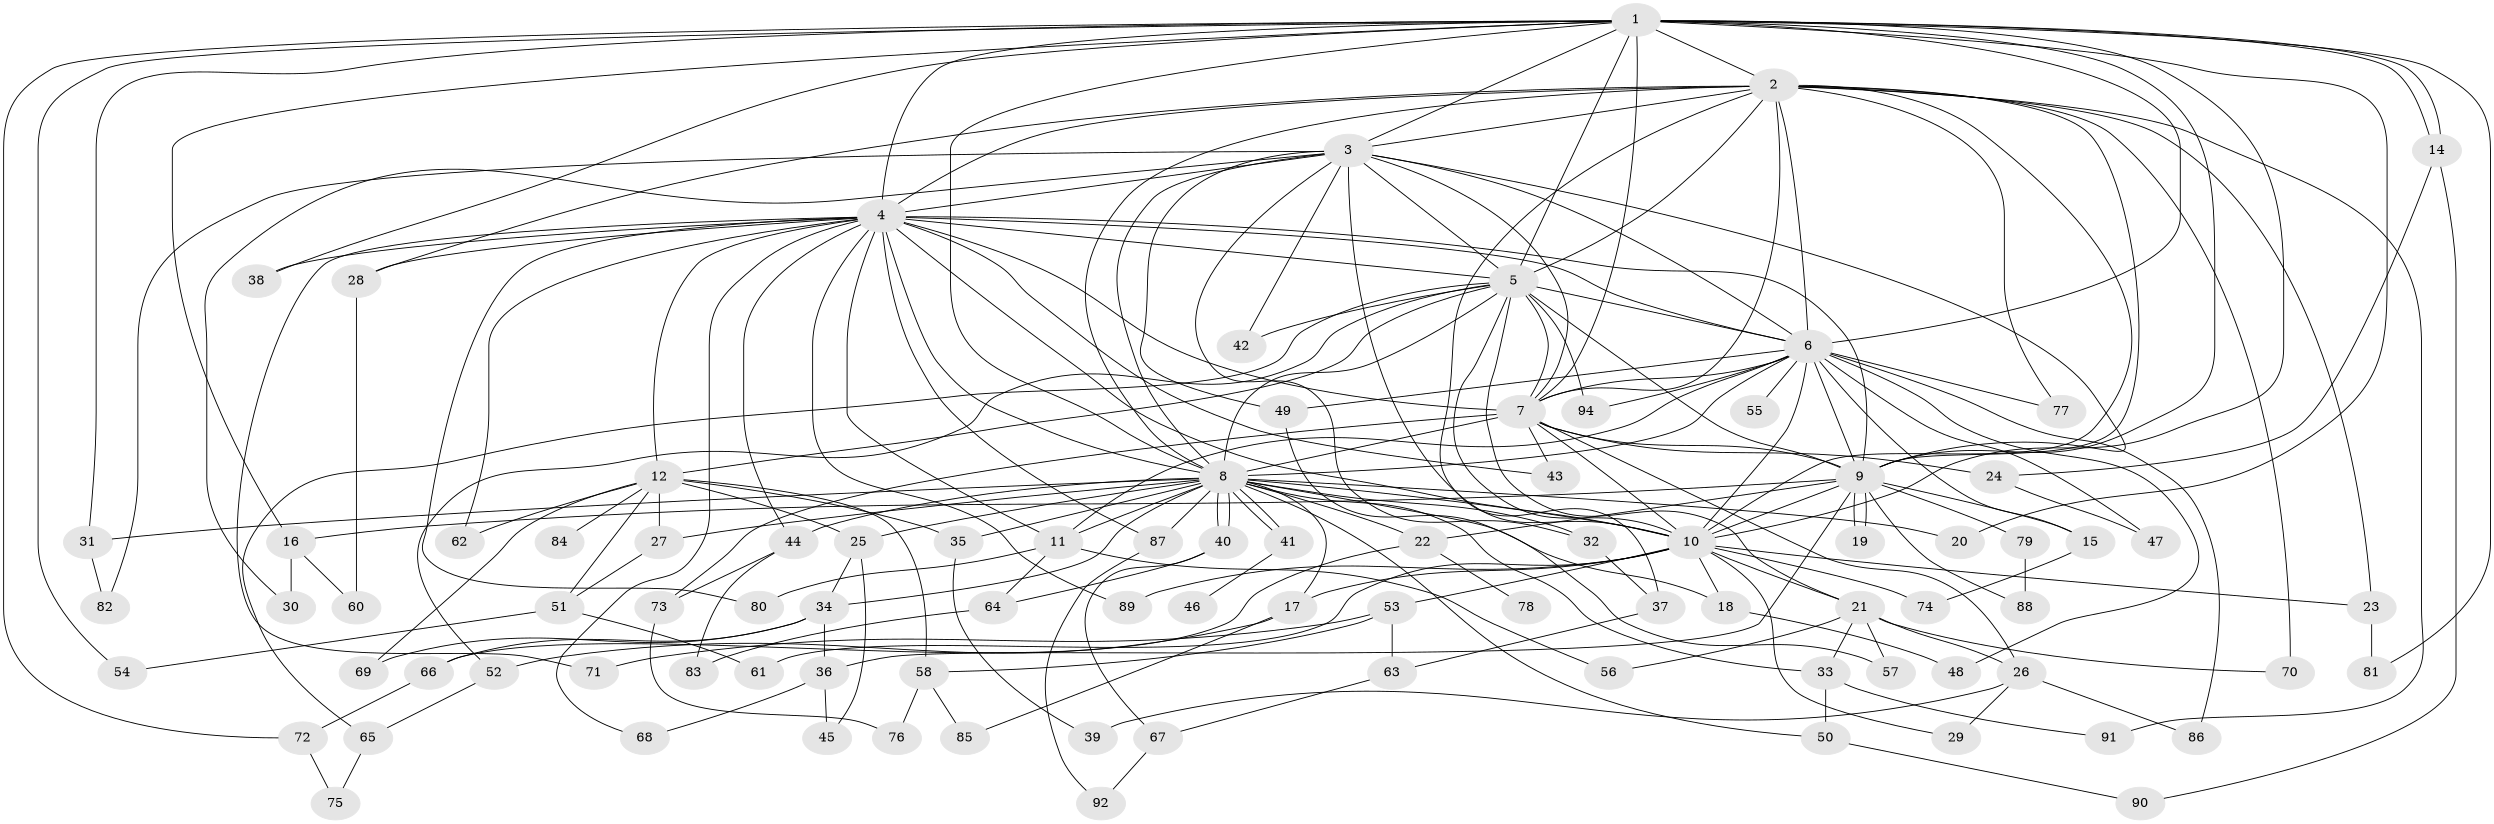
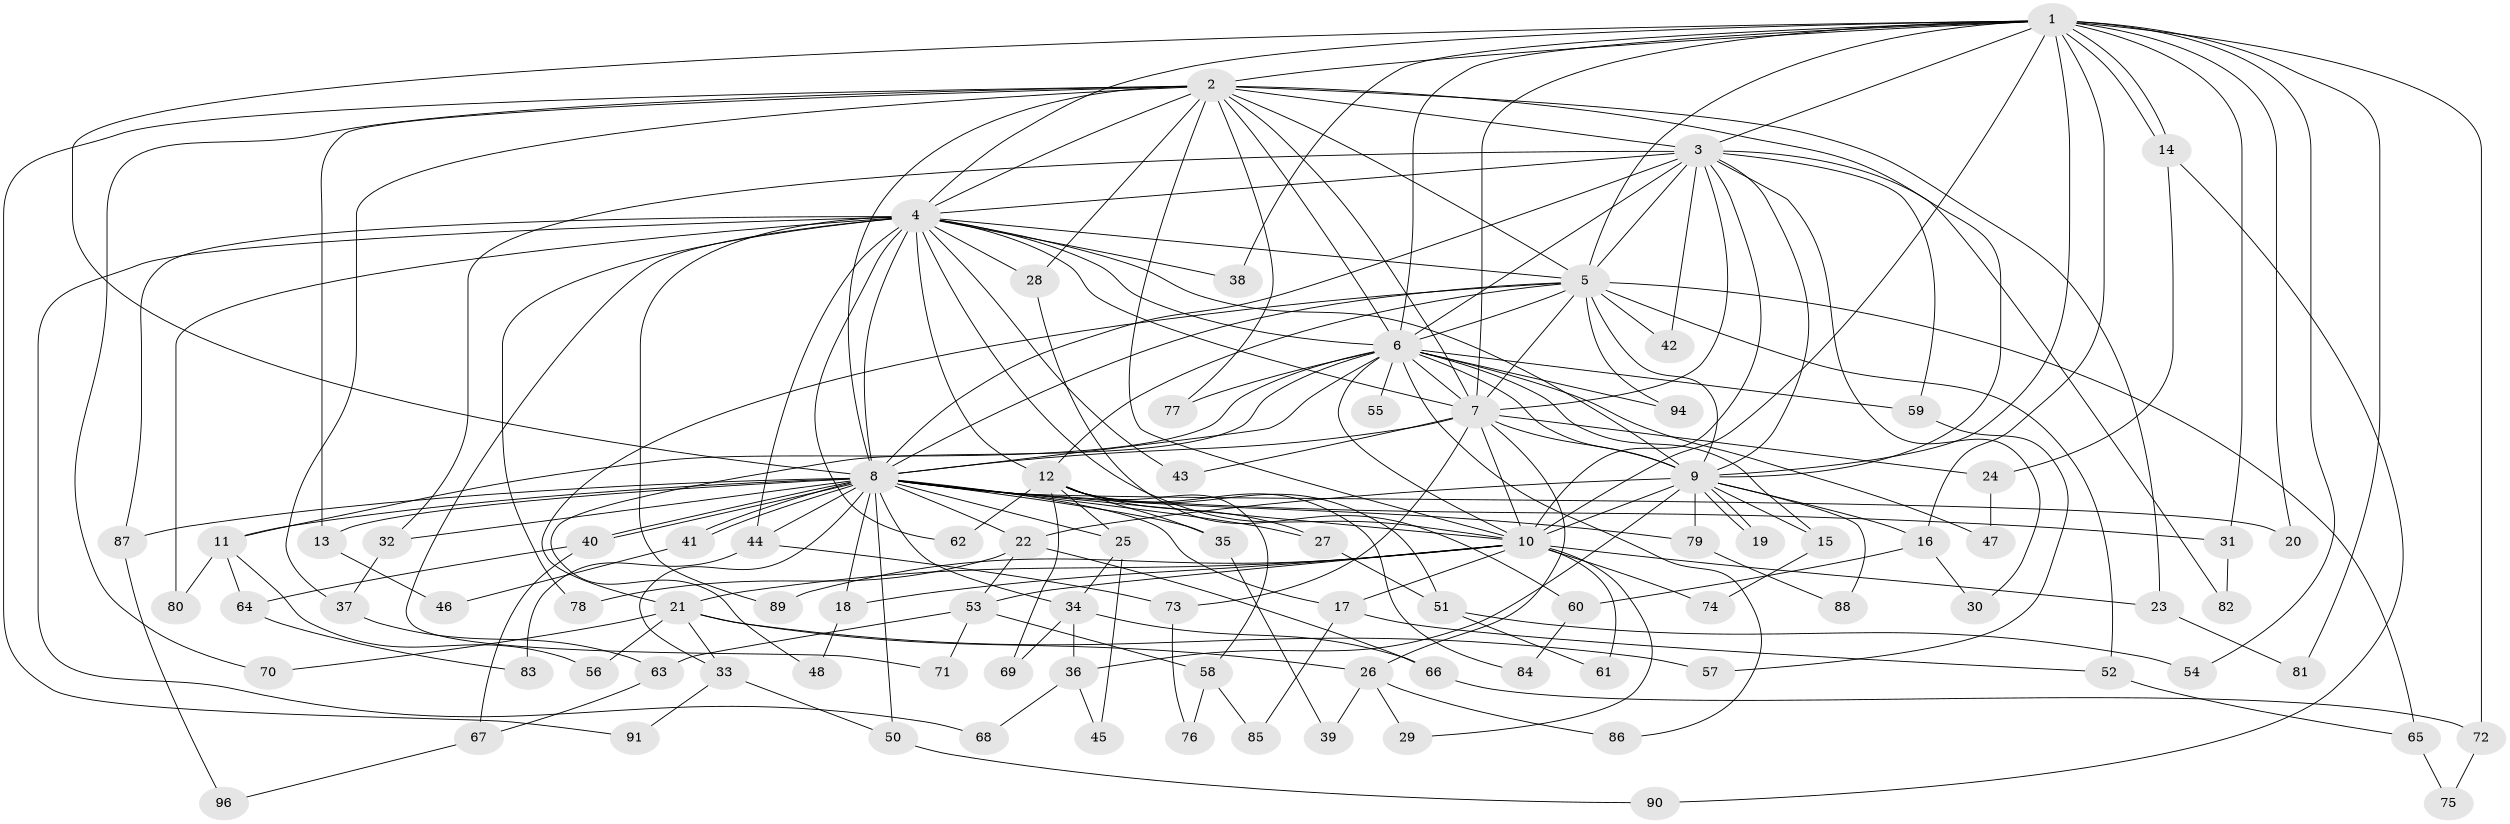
node "49": label "49" -> "59"
edge "4" -- "11": now "4" -- "78"
edge "5" -- "10": removed
edge "8" -- "79": added
node "13": added
edge "22" -- "53": added
edge "60" -- "84": added
node "92": label "92" -> "96"
